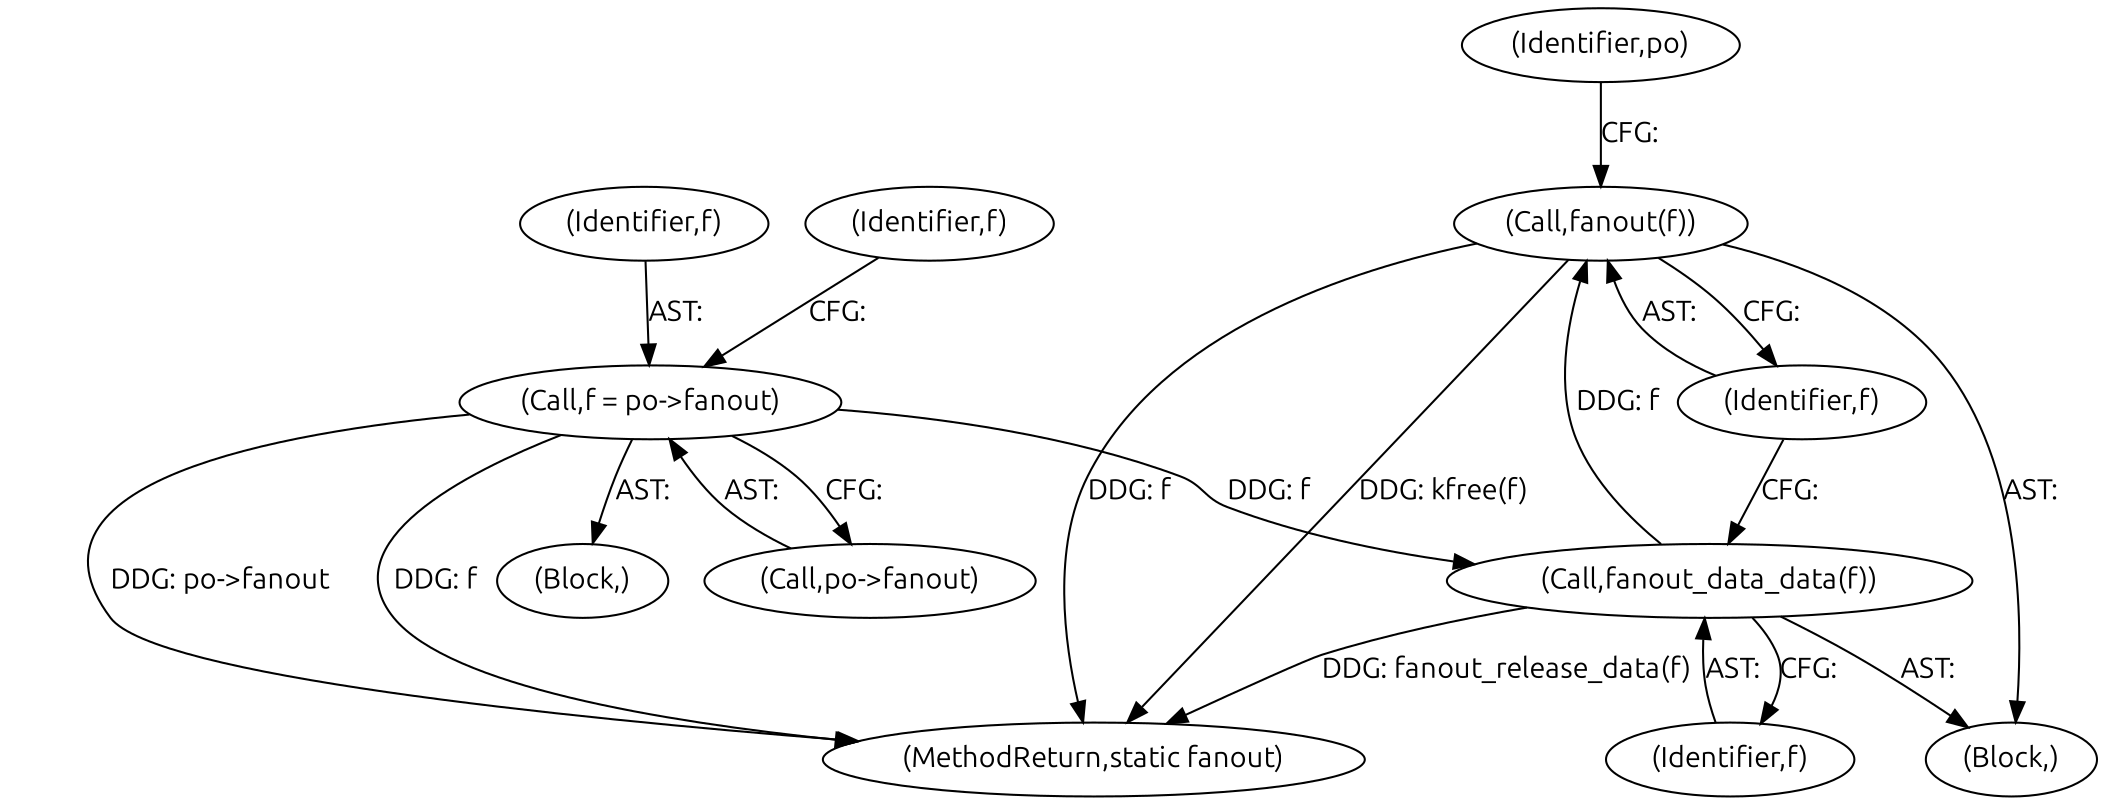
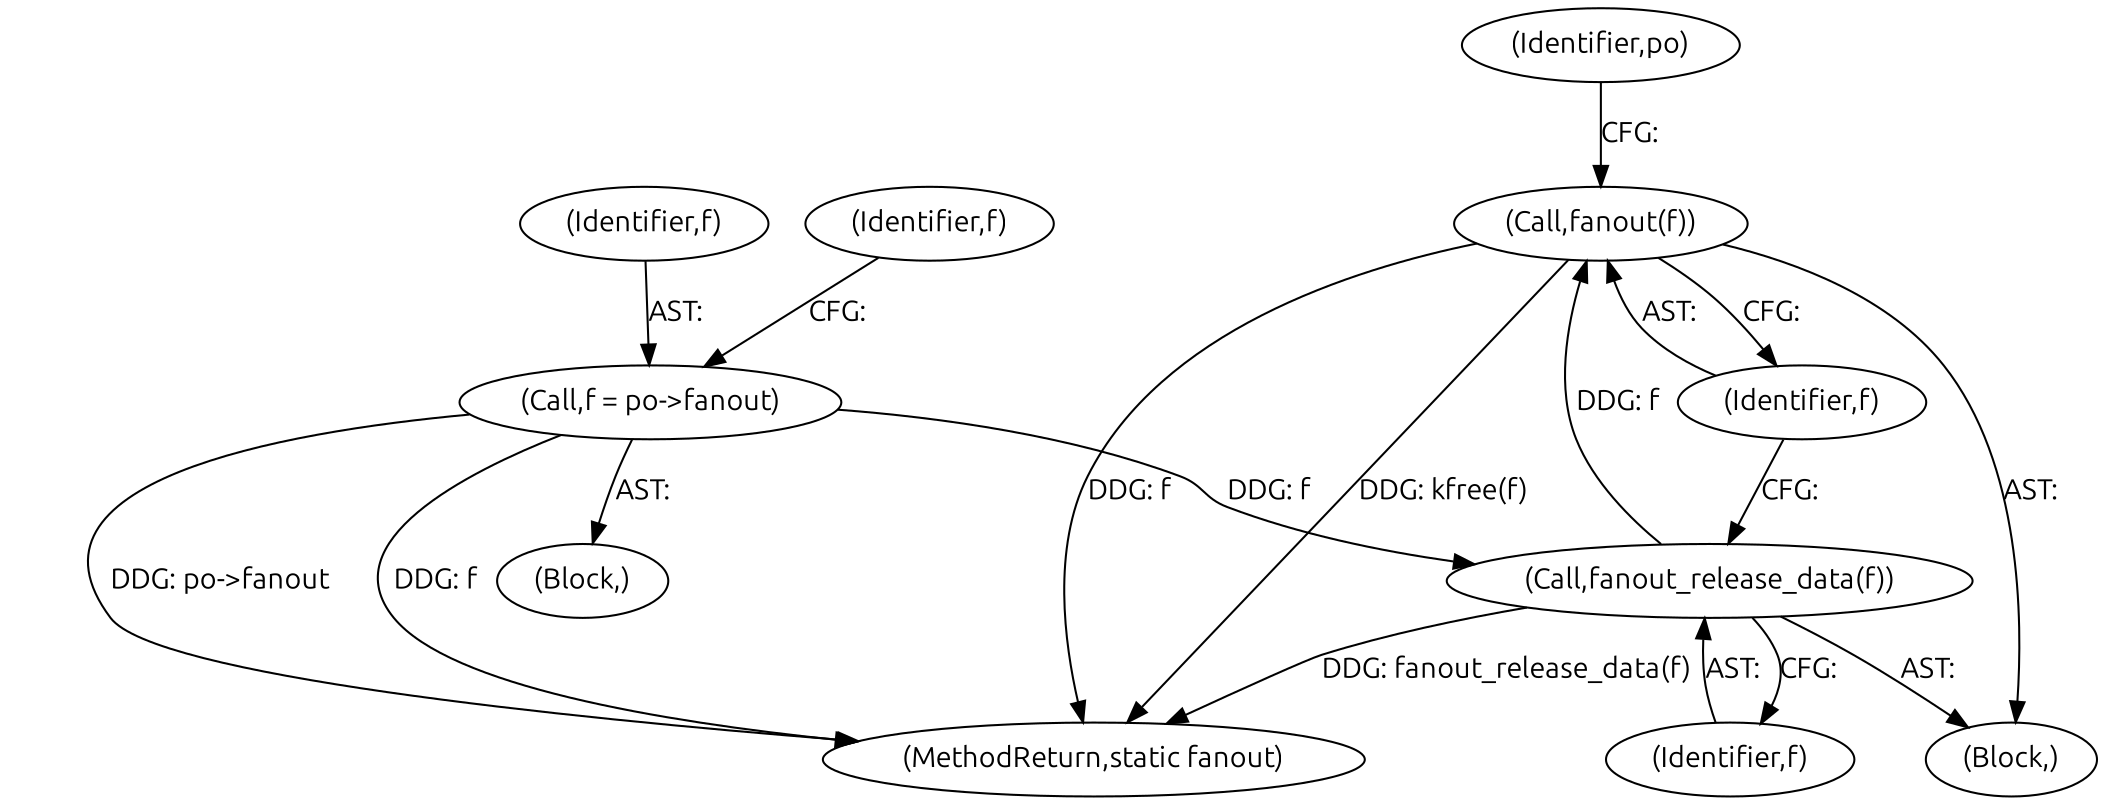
node "(Call,po->fanout)": removed
node "(Call,fanout_data_data(f))": label "(Call,fanout_data_data(f))" -> "(Call,fanout_release_data(f))"
